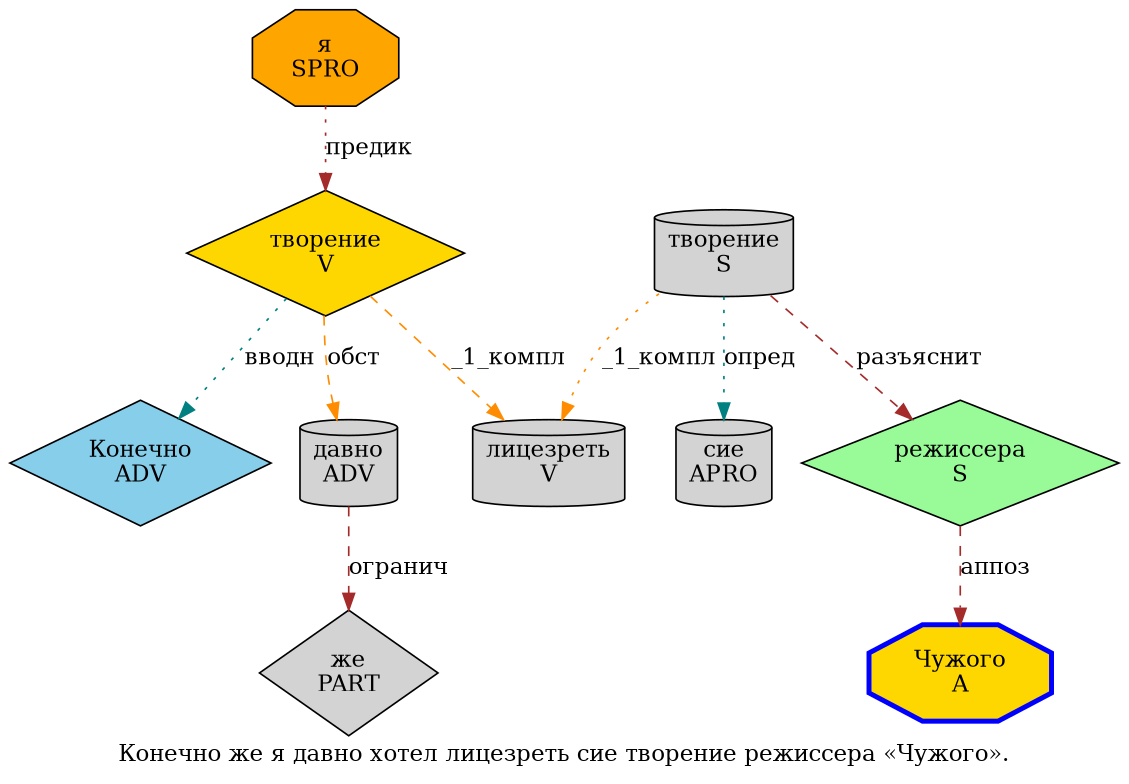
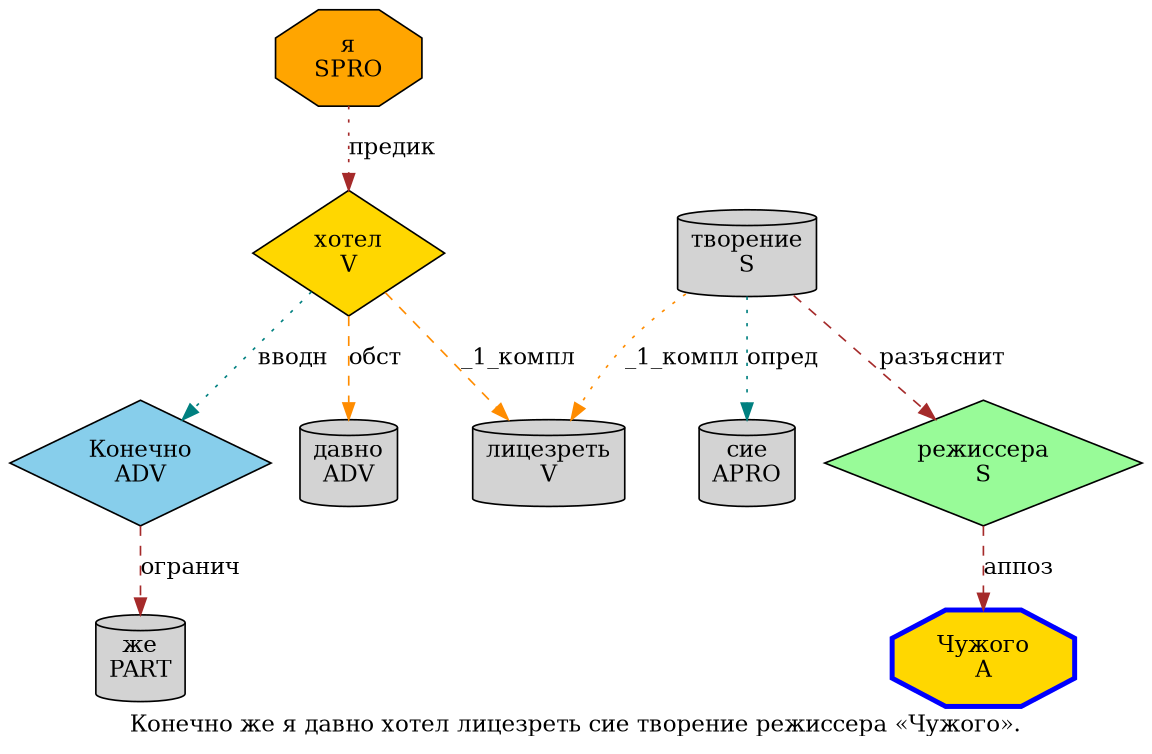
node "творение V": label "творение V" -> "хотел V"
edge "давно ADV" -> "же PART": now "Конечно ADV" -> "же PART"
node "же PART": shape diamond -> cylinder
